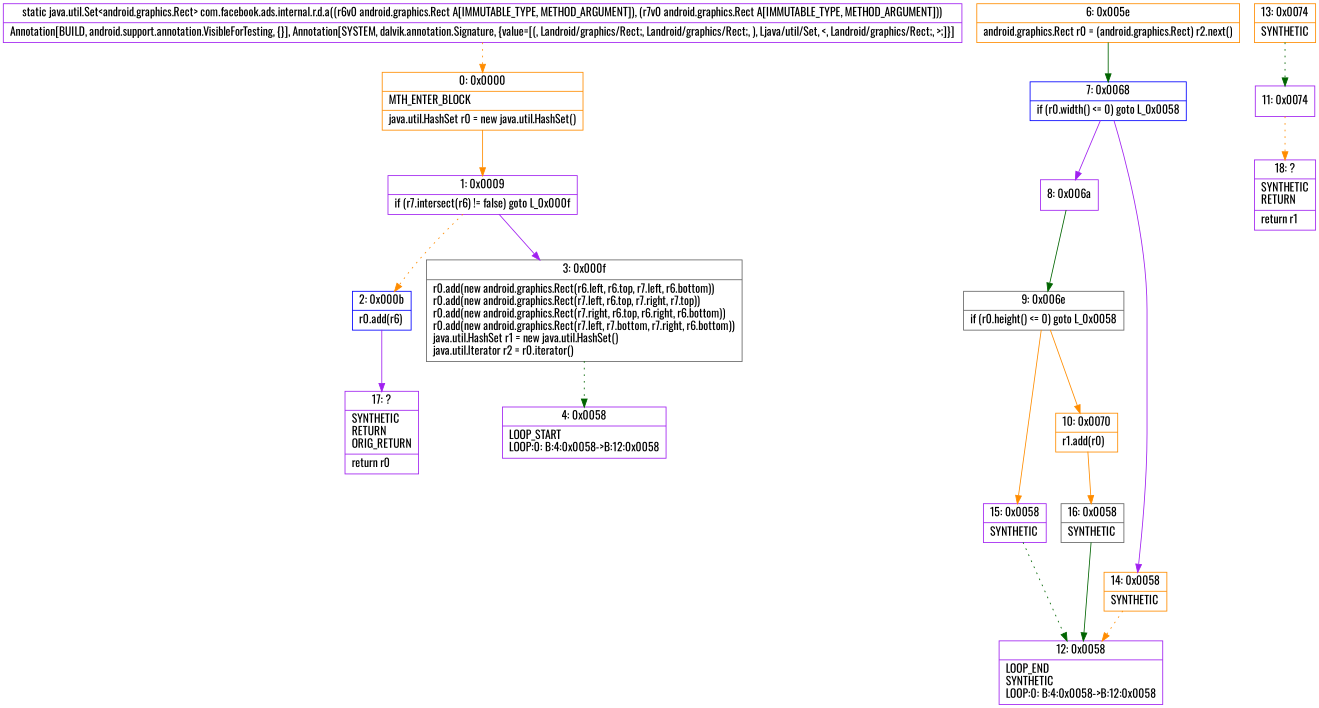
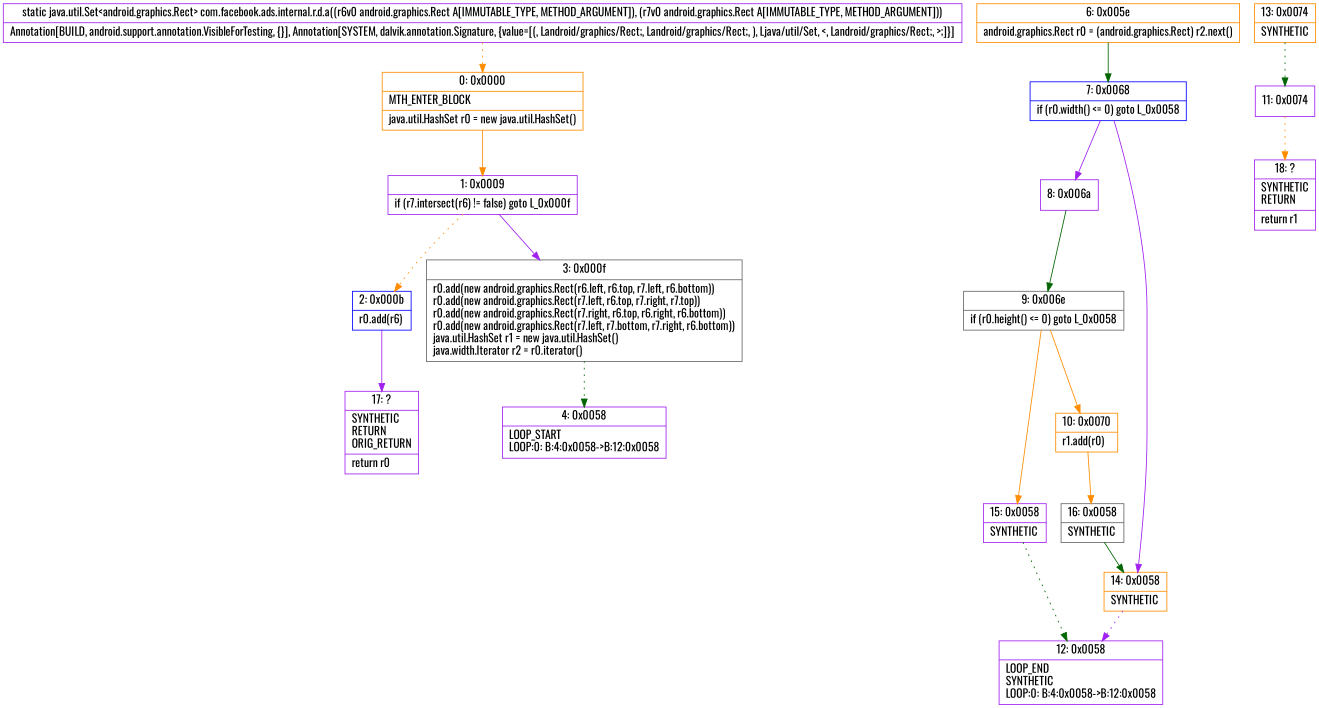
node "3: 0x000f": text "java.util.Iterator r2 = r0.iterator()" -> "java.width.Iterator r2 = r0.iterator()"
edge "16: 0x0058" -> "12: 0x0058": now "16: 0x0058" -> "14: 0x0058"
edge "14: 0x0058" -> "12: 0x0058": color darkorange -> purple
